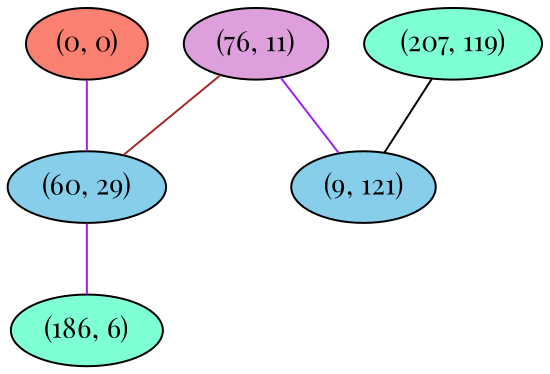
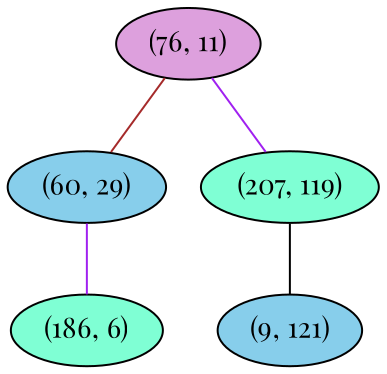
node "(0, 0)": removed
edge "(76, 11)" -- "(9, 121)": now "(76, 11)" -- "(207, 119)"
